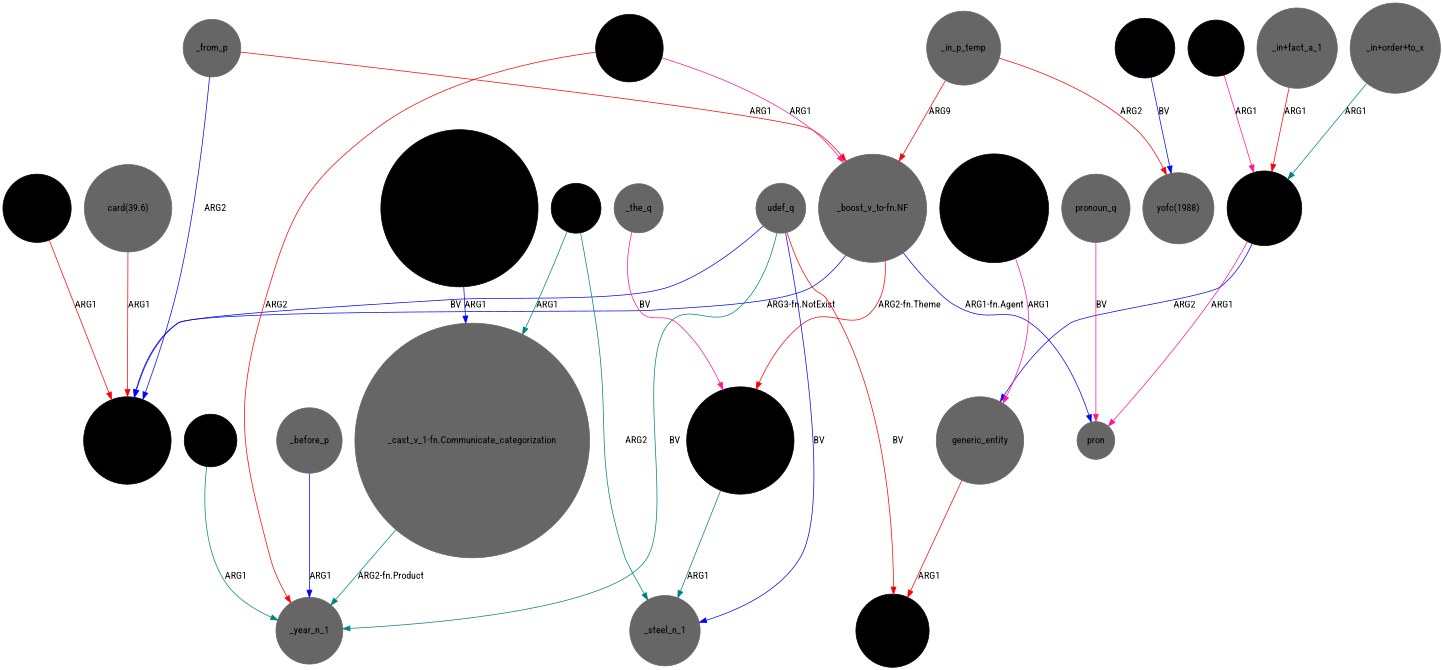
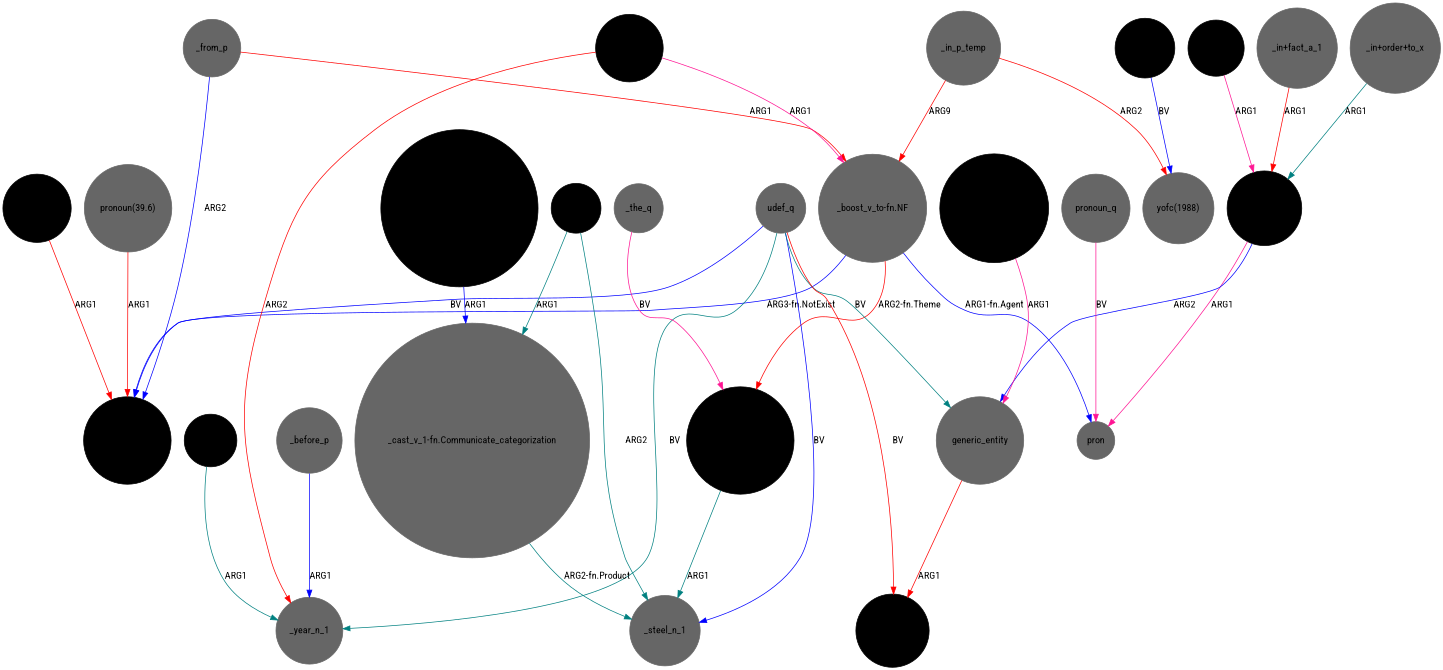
node "card(39.6)": label "card(39.6)" -> "pronoun(39.6)"
edge "udef_q" -> "generic_entity": added, label "BV"
edge "_cast_v_1-fn.Communicate_categorization" -> "_year_n_1": now "_cast_v_1-fn.Communicate_categorization" -> "_steel_n_1"
